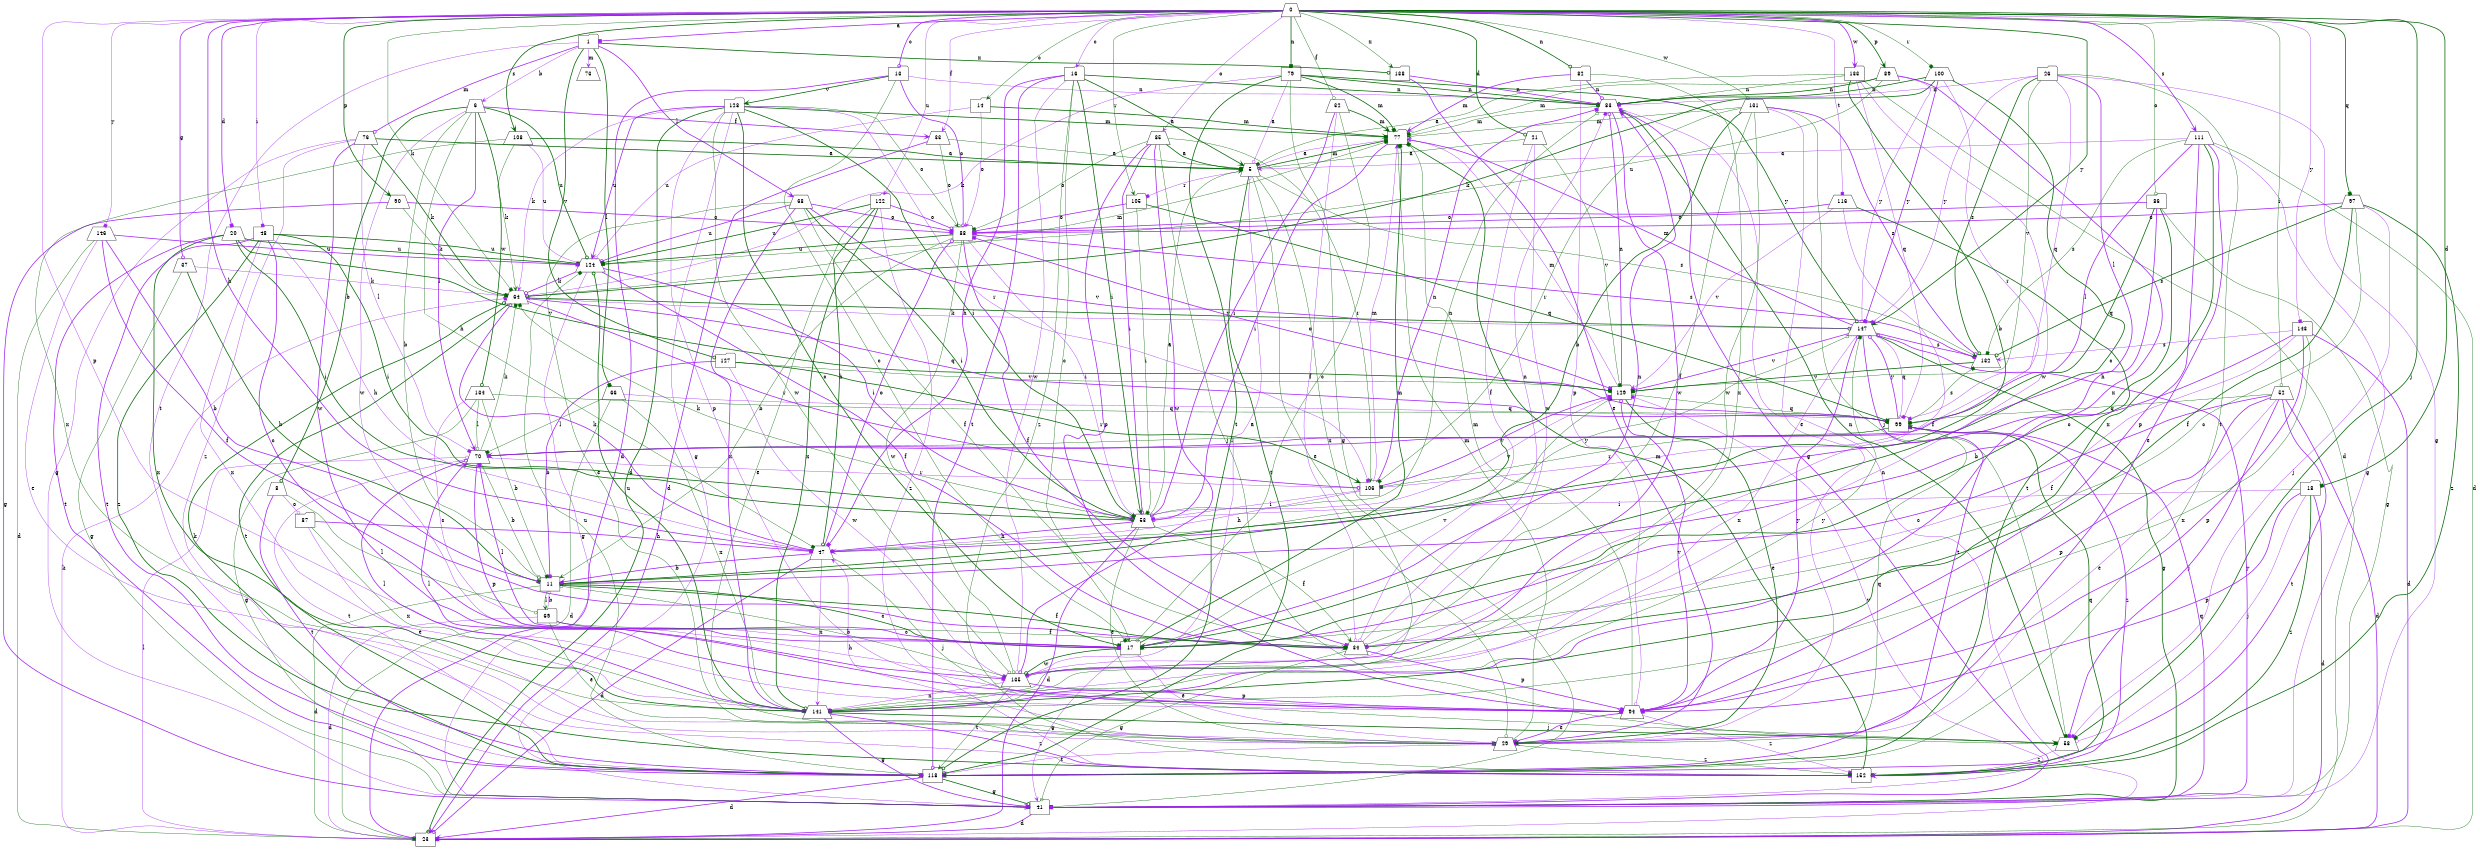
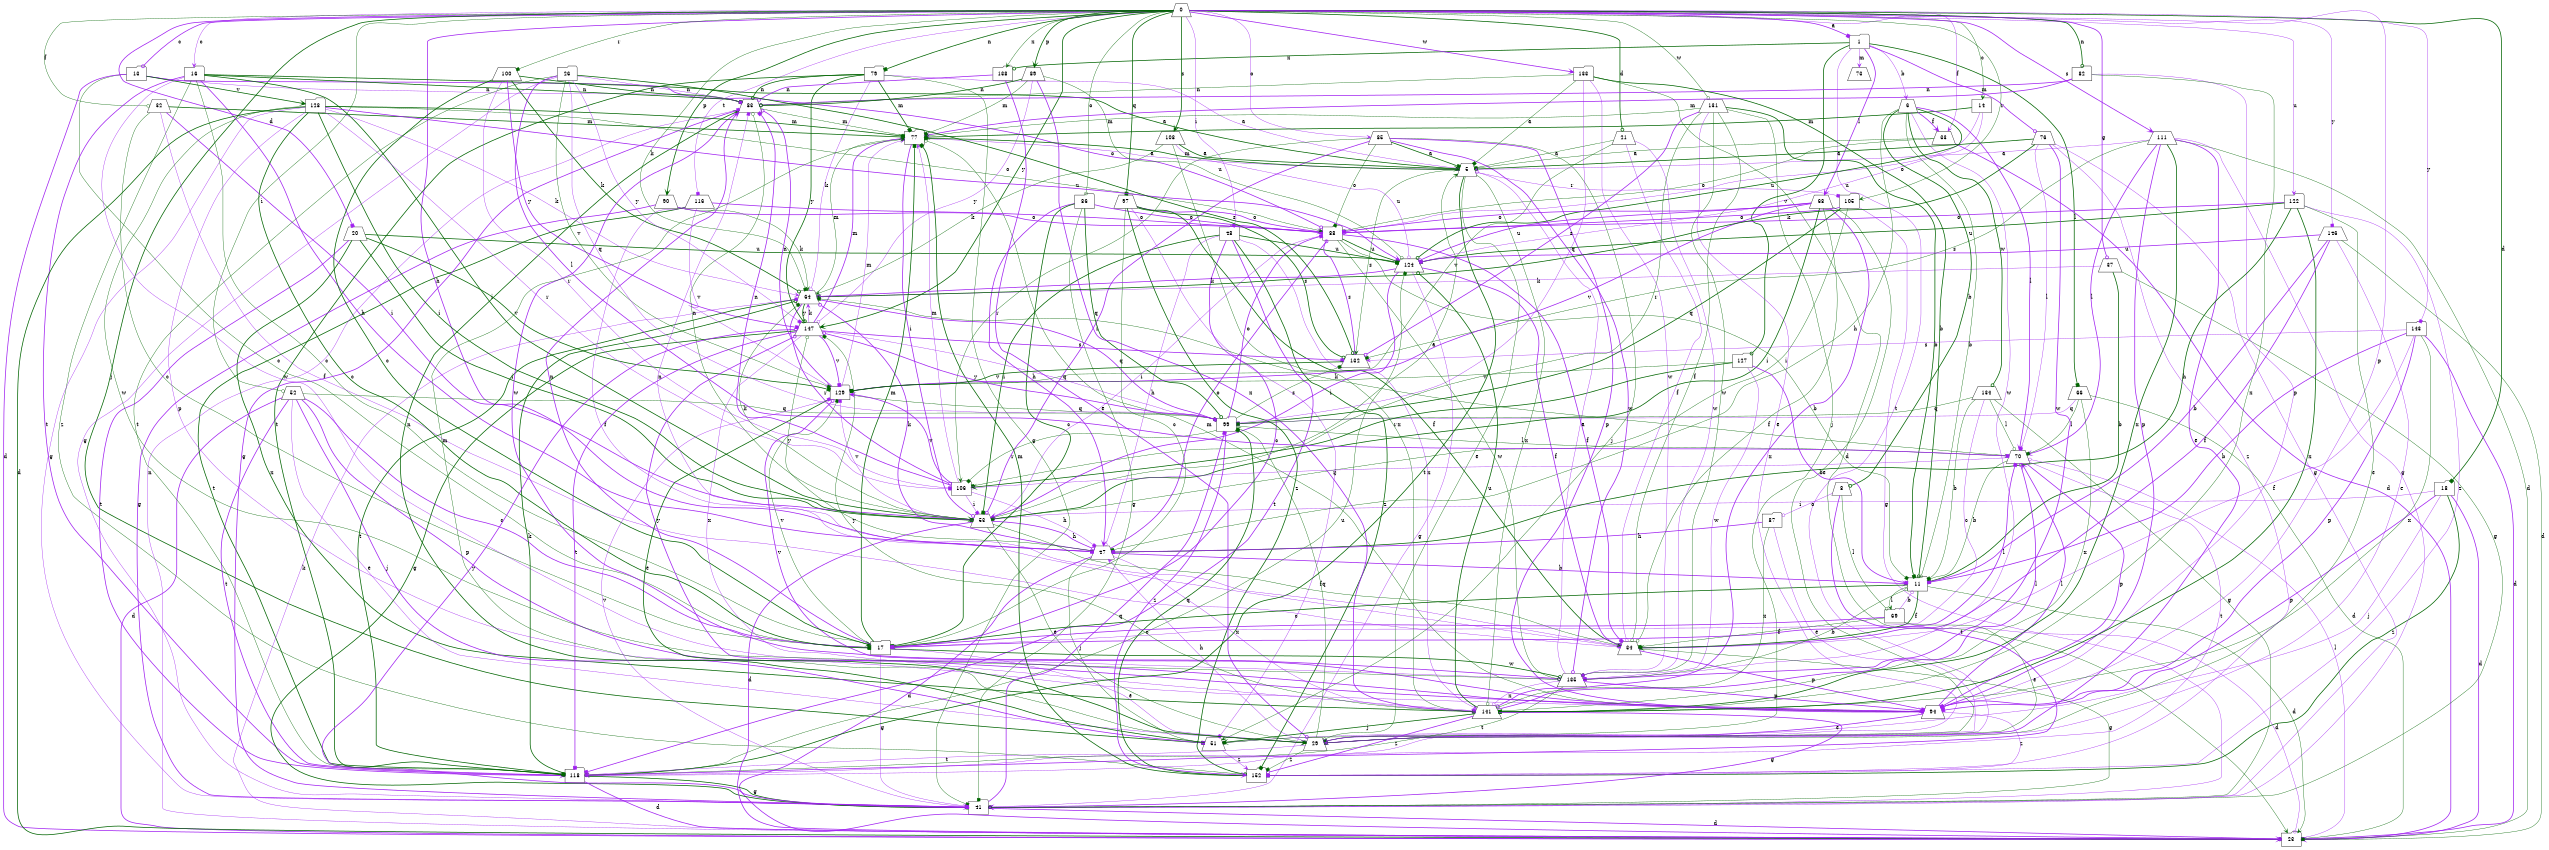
edge "88" -> "11": arrowhead vee -> box
node "58": label "58" -> "51"
edge "105" -> "41": added, label "g"
